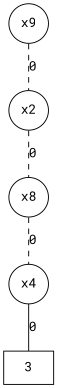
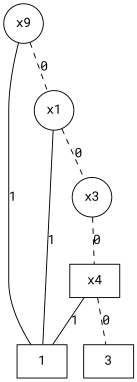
node "x2": label "x2" -> "x1"
node "x8": label "x8" -> "x3"
node "x4": shape circle -> box
edge "x4" -- "3": style solid -> dashed
node "1": added
